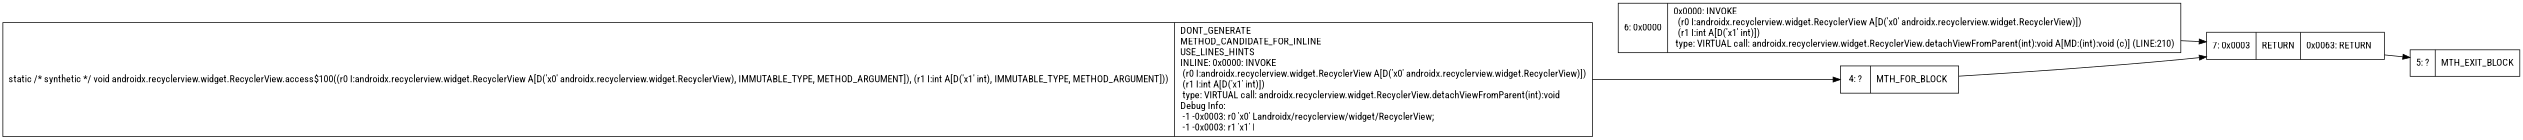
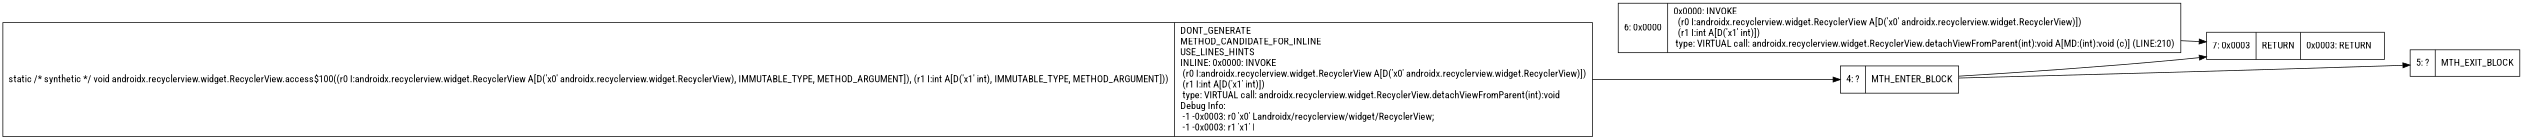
node "7: 0x0003": text "0x0063: RETURN" -> "0x0003: RETURN"
edge "7: 0x0003" -> "5: ?": now "4: ?" -> "5: ?"
node "4: ?": text "MTH_FOR_BLOCK" -> "MTH_ENTER_BLOCK"
